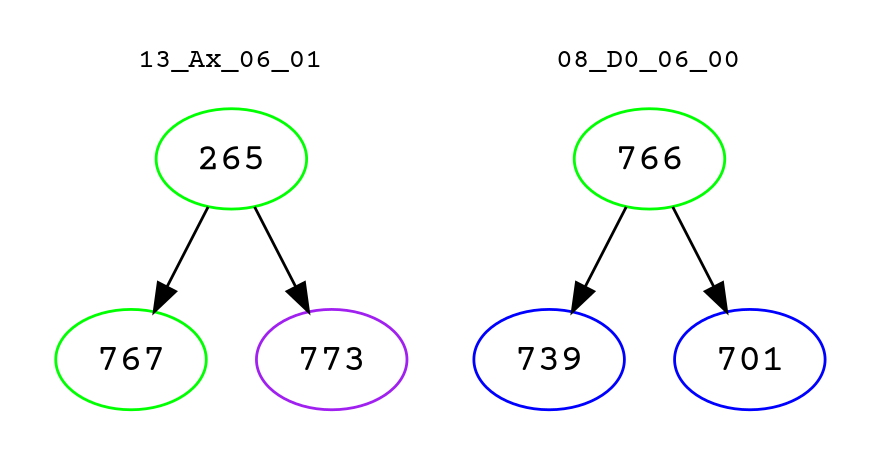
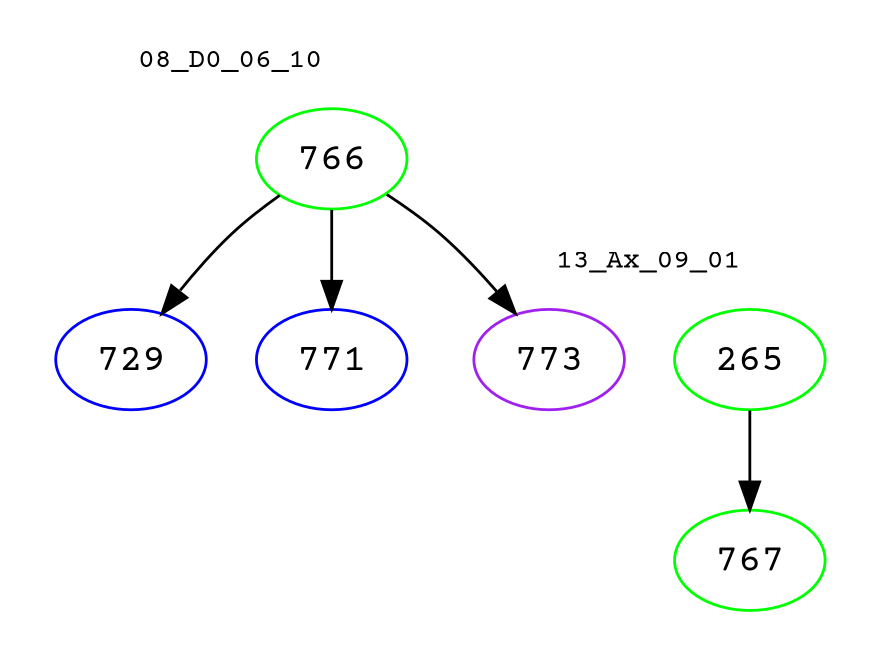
cluster "13_Ax_06_01": label "13_Ax_06_01" -> "13_Ax_09_01"
cluster "08_D0_06_00": label "08_D0_06_00" -> "08_D0_06_10"
edge "265" -> "773": now "766" -> "773"
node "739": label "739" -> "729"
node "701": label "701" -> "771"
